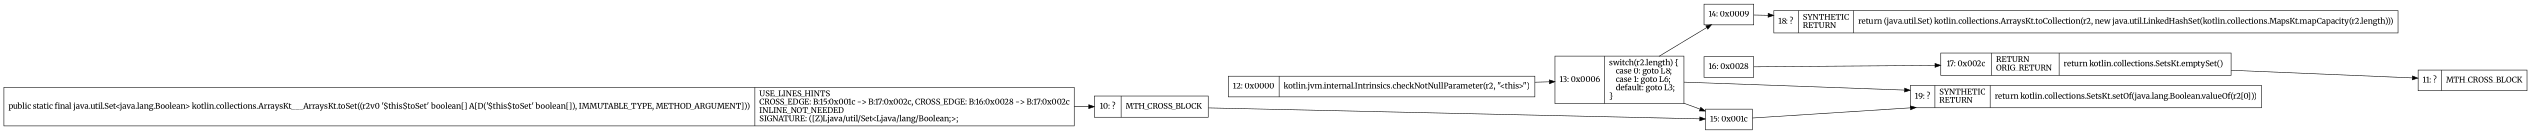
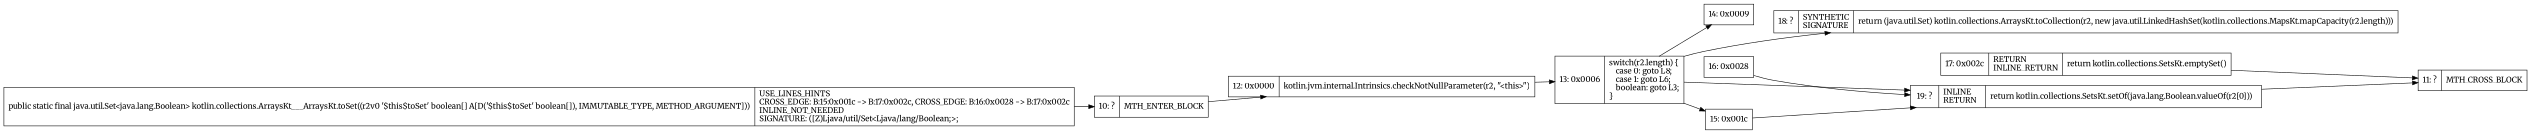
edge "14: 0x0009" -> "18: ?": now "13: 0x0006" -> "18: ?"
node "18: ?": text "RETURN" -> "SIGNATURE"
edge "16: 0x0028" -> "17: 0x002c": now "16: 0x0028" -> "19: ?"
node "17: 0x002c": text "ORIG_RETURN" -> "INLINE_RETURN"
edge "19: ?" -> "11: ?": added
node "13: 0x0006": text "default: goto L3;" -> "boolean: goto L3;"
node "19: ?": text "SYNTHETIC" -> "INLINE"
node "10: ?": text "MTH_CROSS_BLOCK" -> "MTH_ENTER_BLOCK"
edge "10: ?" -> "15: 0x001c": now "10: ?" -> "12: 0x0000"
